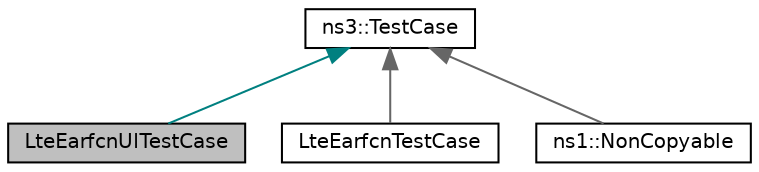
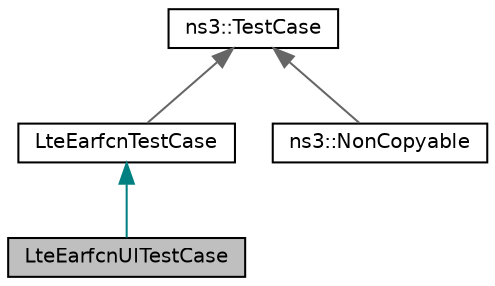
edge "LteEarfcnUlTestCase" -> "ns3::TestCase": now "LteEarfcnUlTestCase" -> "LteEarfcnTestCase"
node "ns1::NonCopyable": label "ns1::NonCopyable" -> "ns3::NonCopyable"
